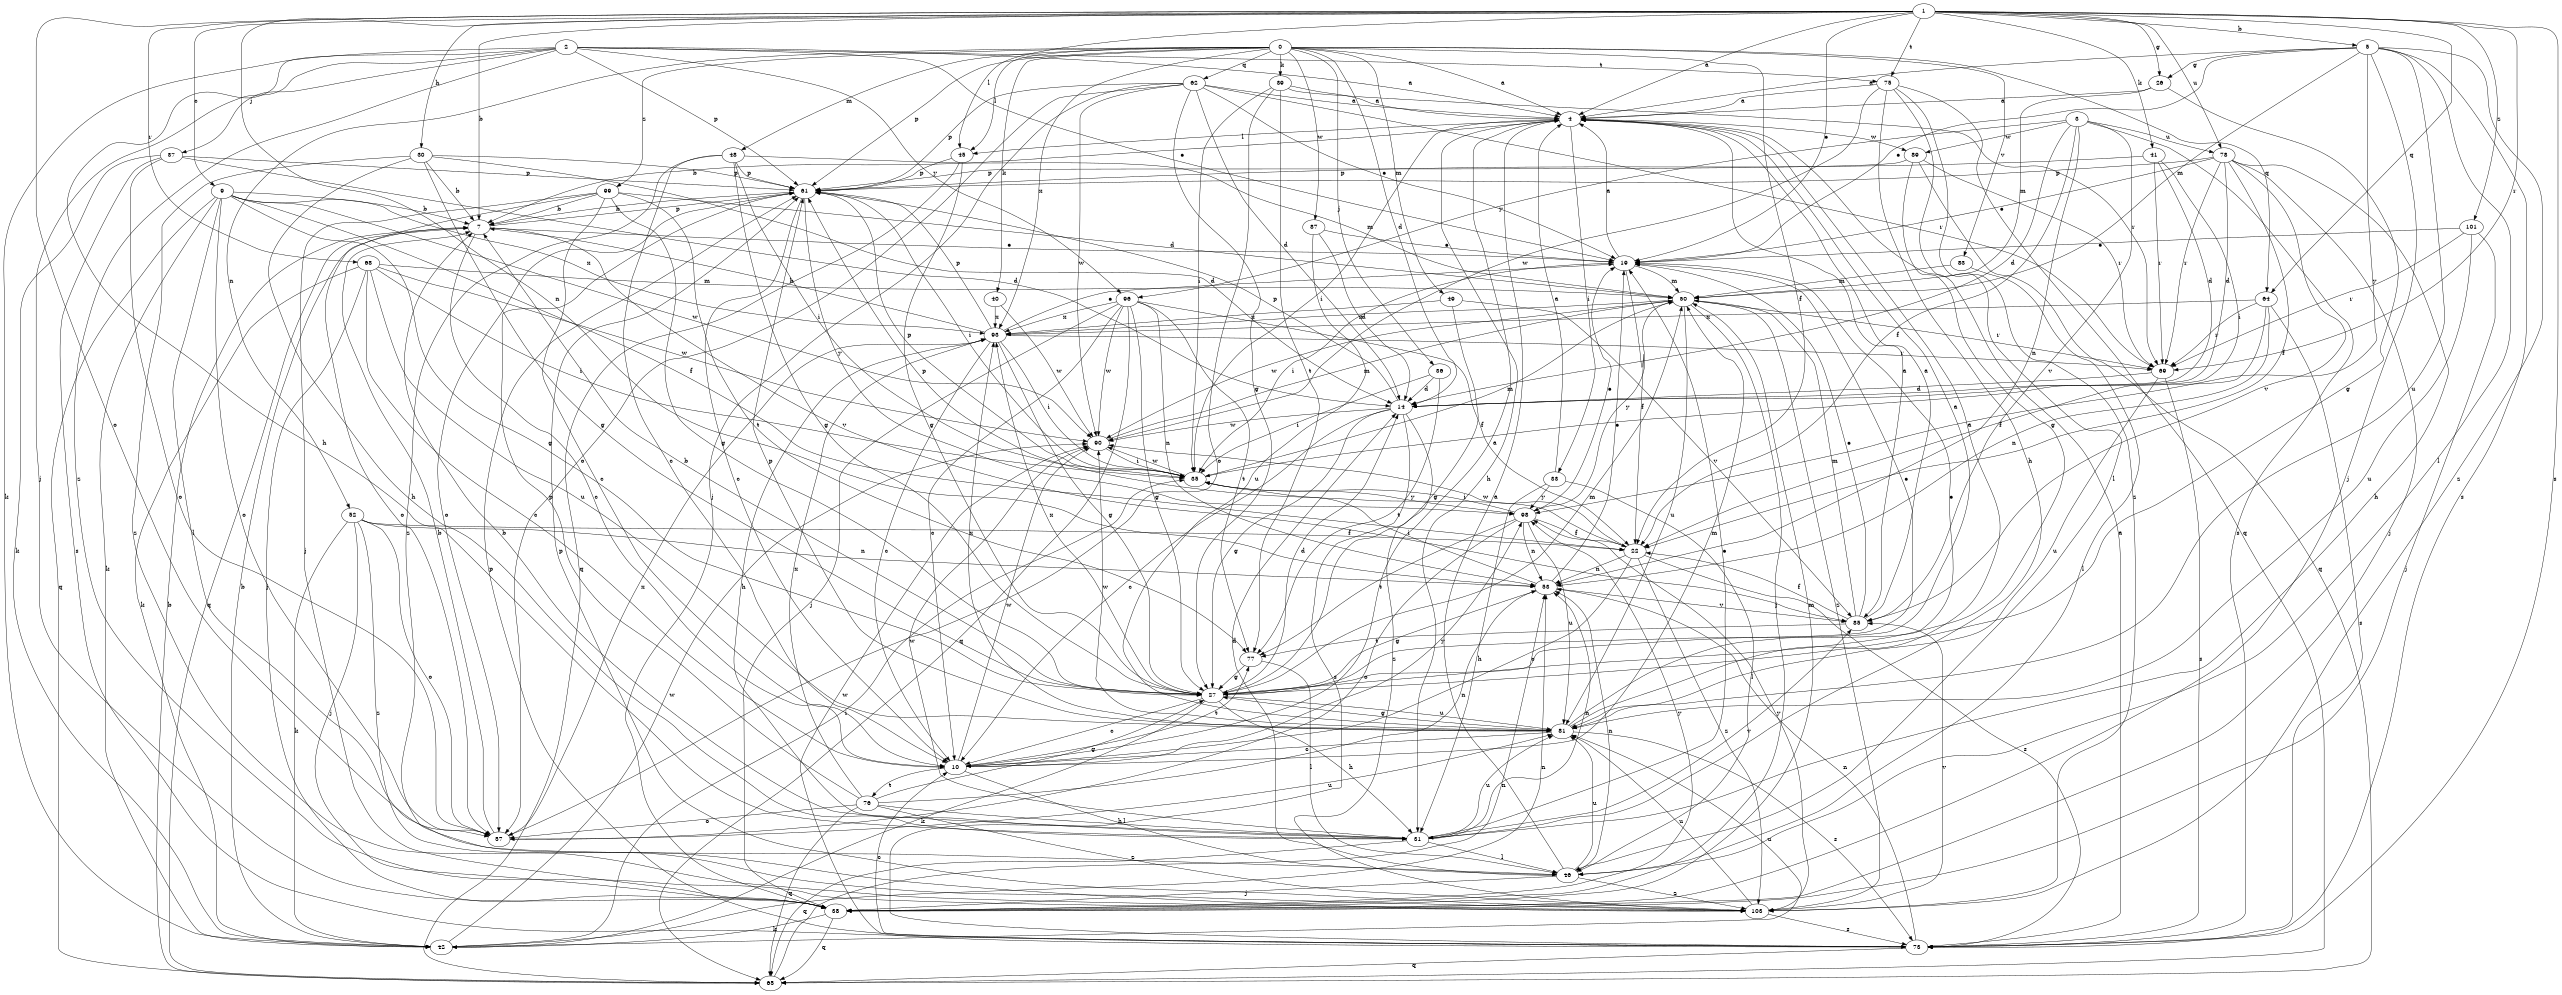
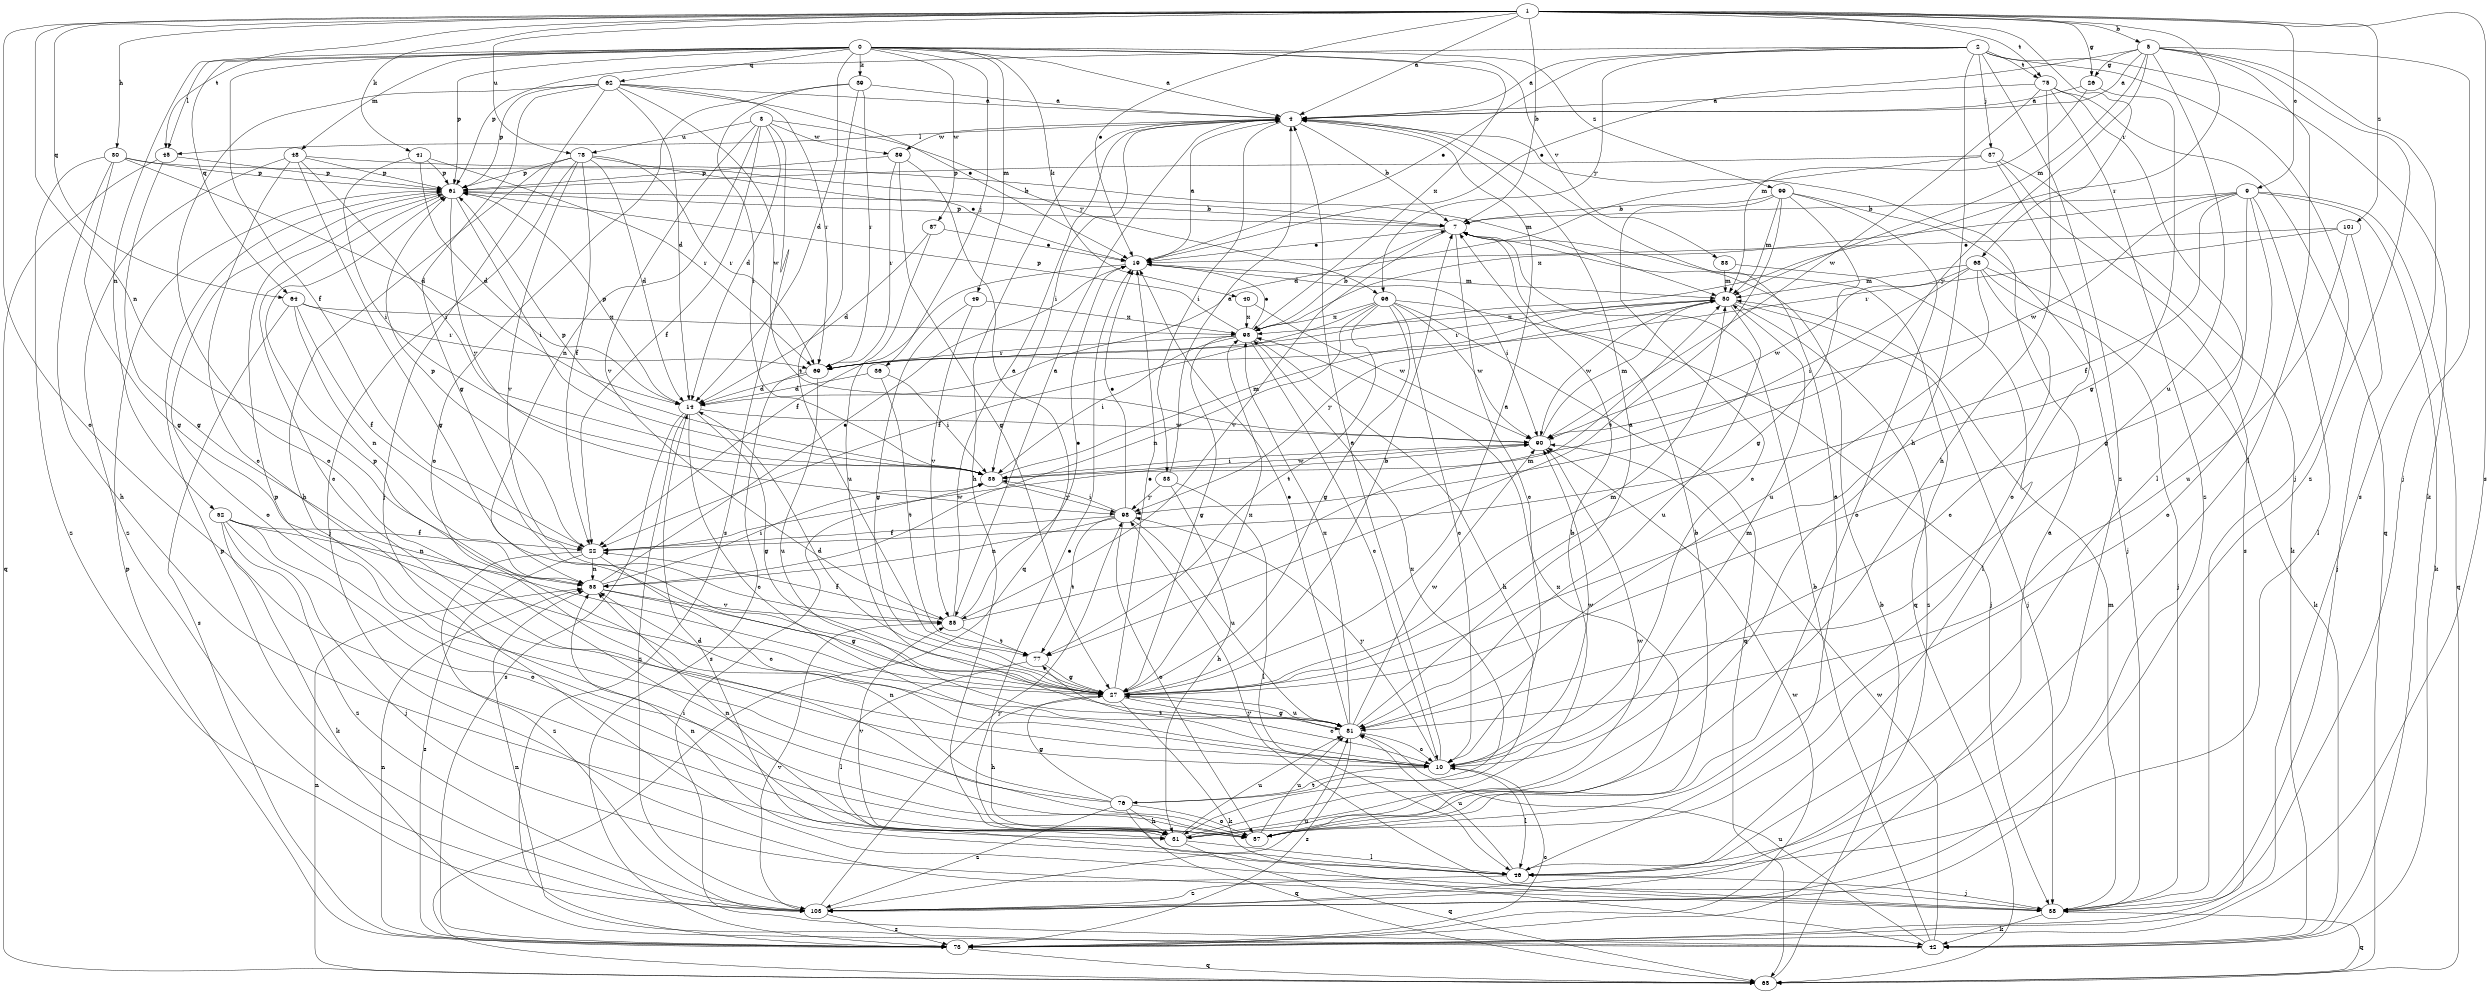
edge "1" -> "45": label "l" -> "t"
edge "99" -> "50": label "d" -> "m"
edge "19" -> "35": now "19" -> "90"
